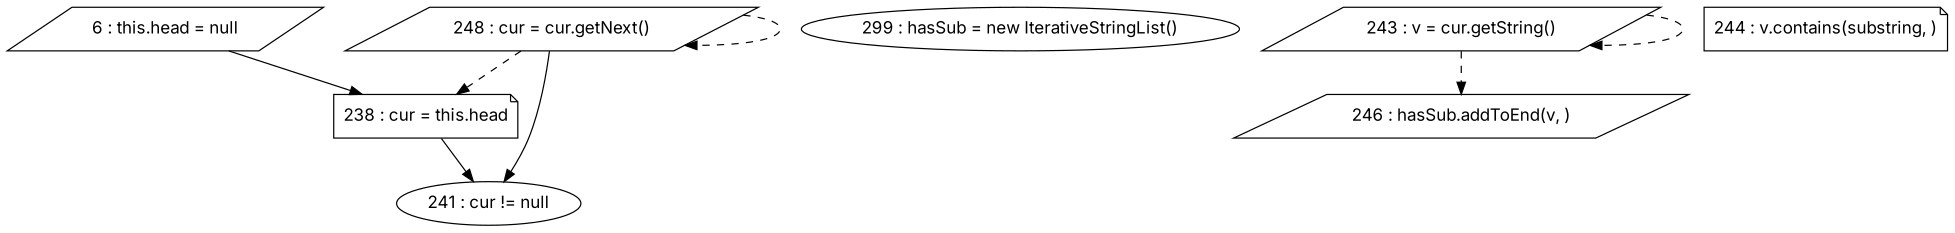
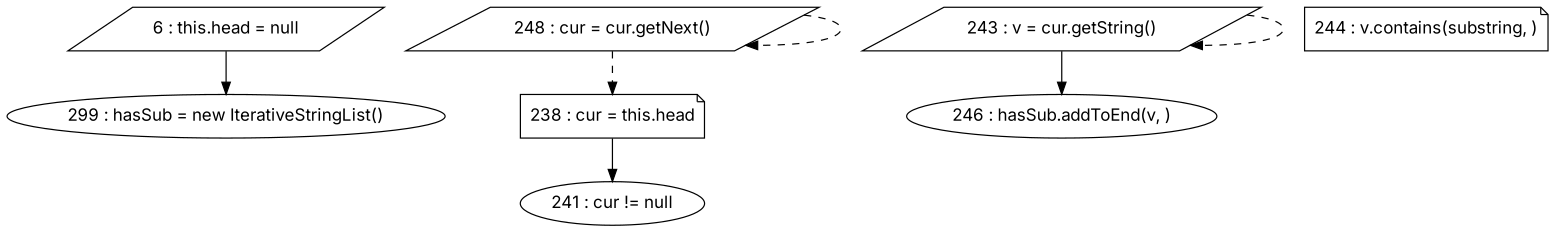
edge "243 : v = cur.getString()" -> "246 : hasSub.addToEnd(v, )": style dashed -> solid
edge "6 : this.head = null" -> "238 : cur = this.head": now "6 : this.head = null" -> "299 : hasSub = new IterativeStringList()"
edge "248 : cur = cur.getNext()" -> "241 : cur != null": removed
node "246 : hasSub.addToEnd(v, )": shape parallelogram -> ellipse
